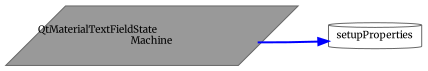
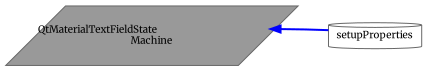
edge "QtMaterialTextFieldState Machine" -> "setupProperties": reversed
